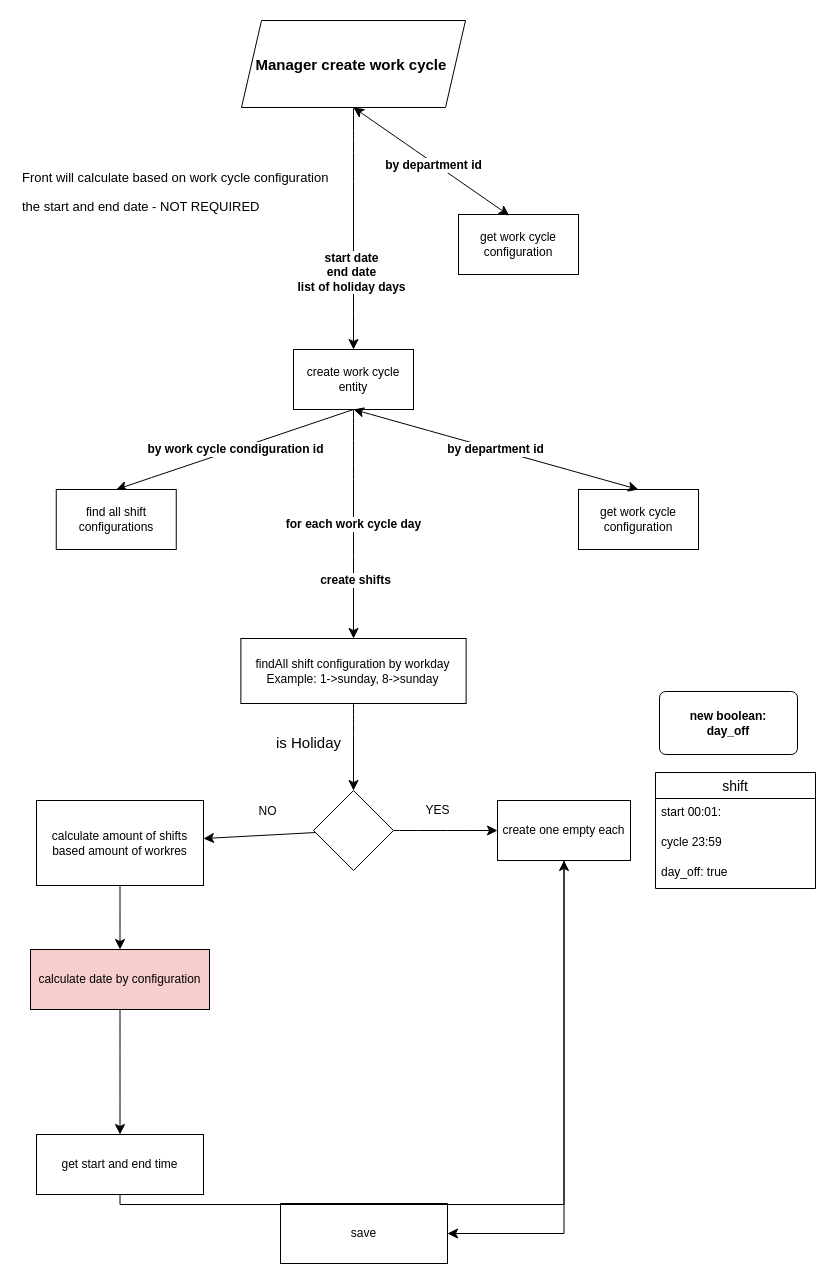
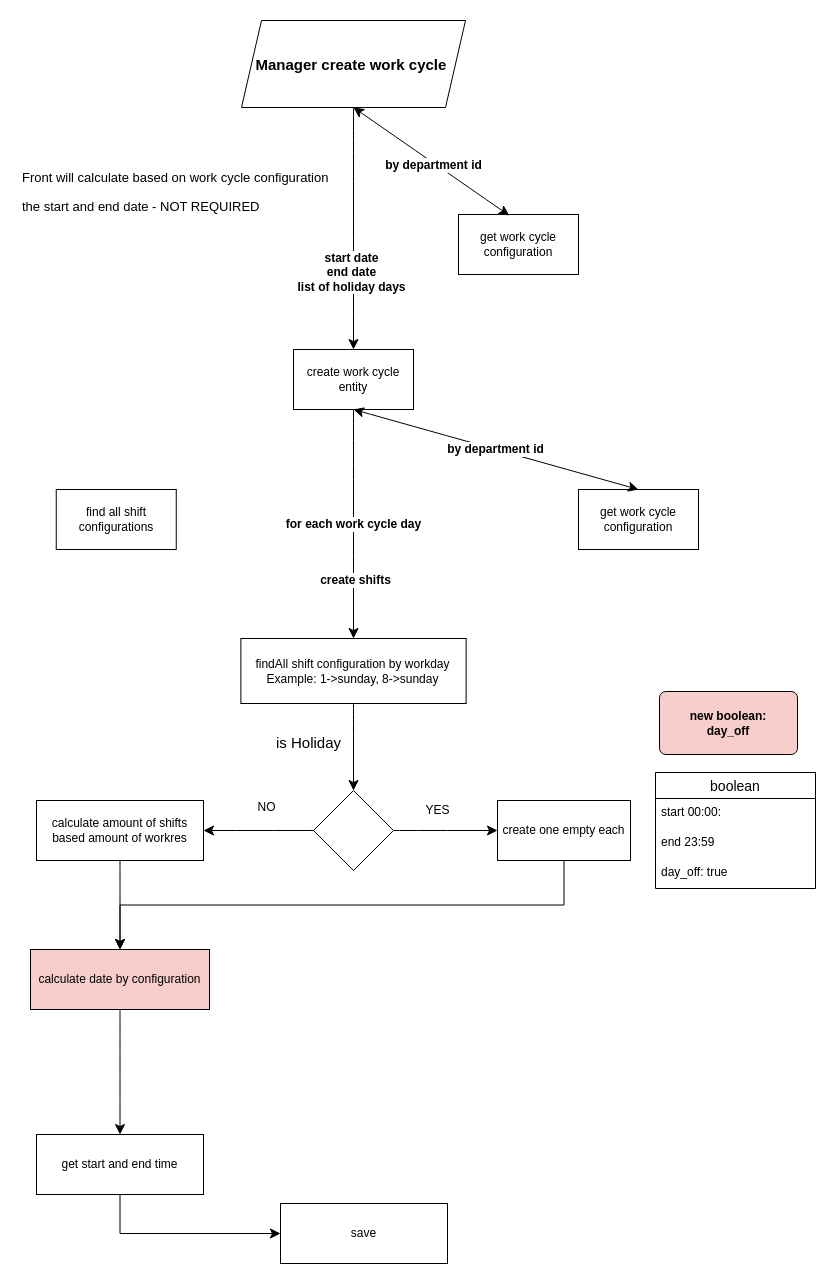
edge "create work cycle entity" -> "find all shift configurations": removed, label "by work cycle condiguration id"
node "new boolean: day_off": fillcolor #ffffff -> #f8cecc
node "shift": label "shift" -> "boolean"
node "start 00:01:": label "start 00:01:" -> "start 00:00:"
node "calculate amount of shifts based amount of workres": size 167x85 -> 167x60
node "cycle 23:59": label "cycle 23:59" -> "end 23:59"
edge "get start and end time" -> "create one empty each": now "get start and end time" -> "save"
edge "create one empty each" -> "save": now "create one empty each" -> "calculate date by configuration"
